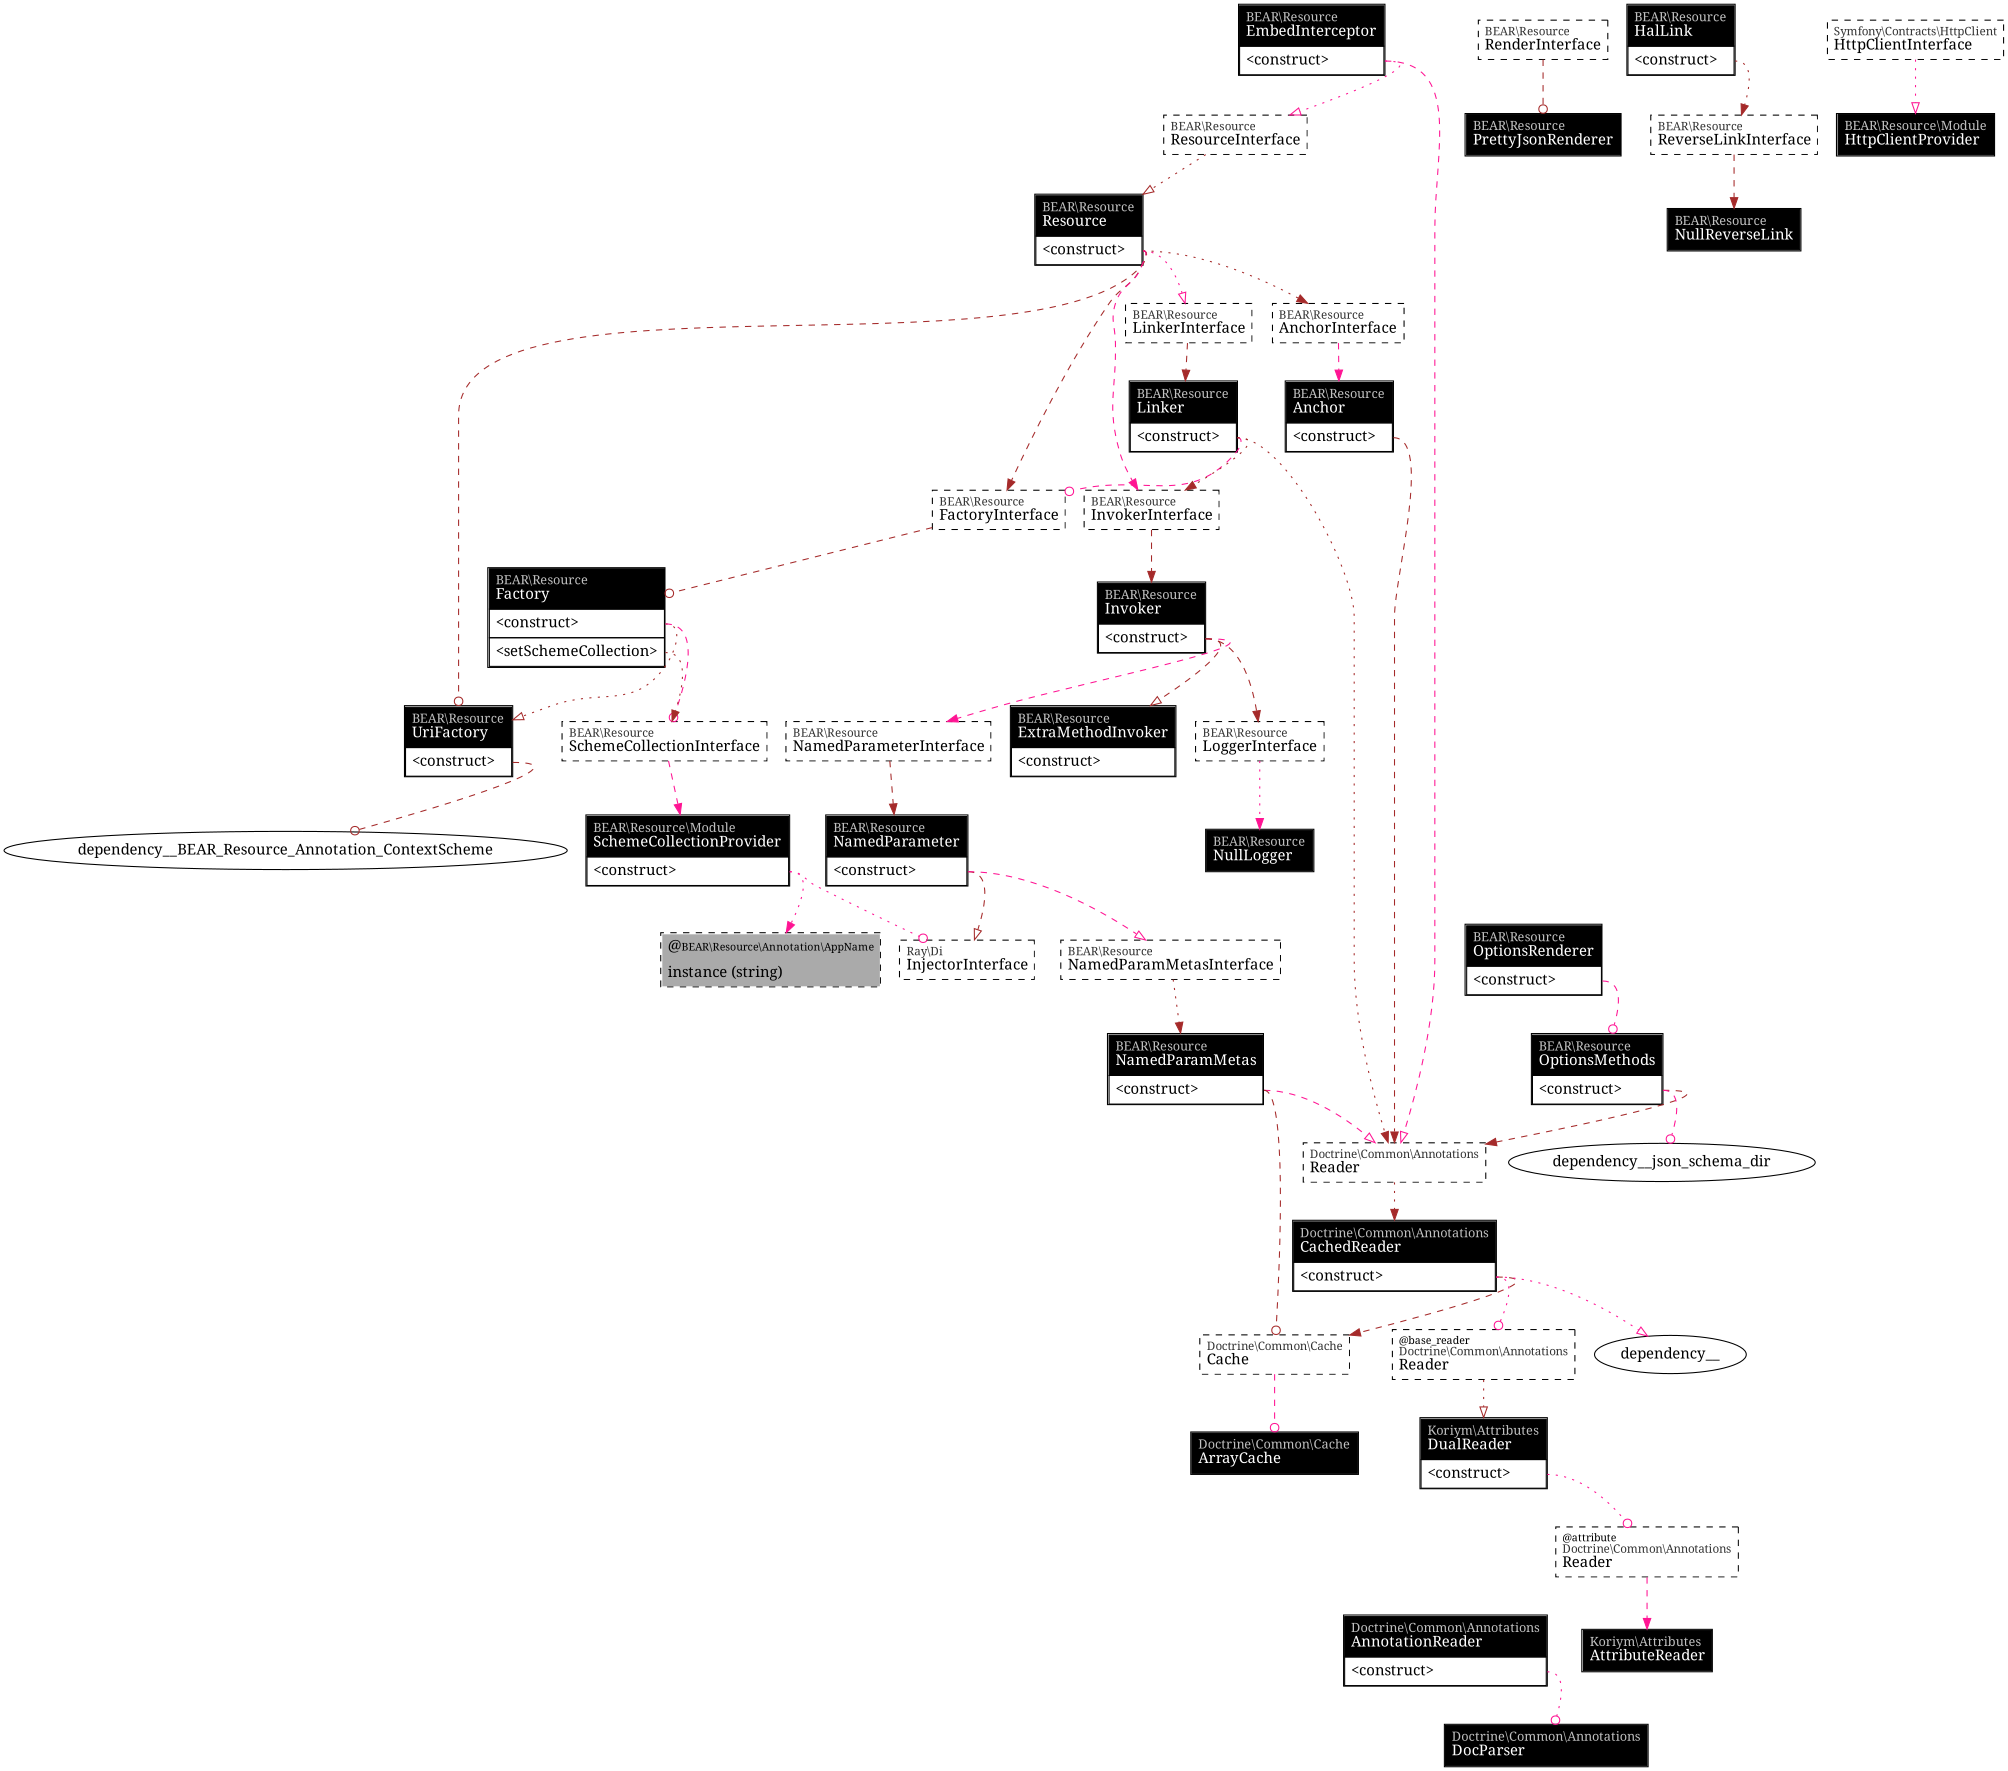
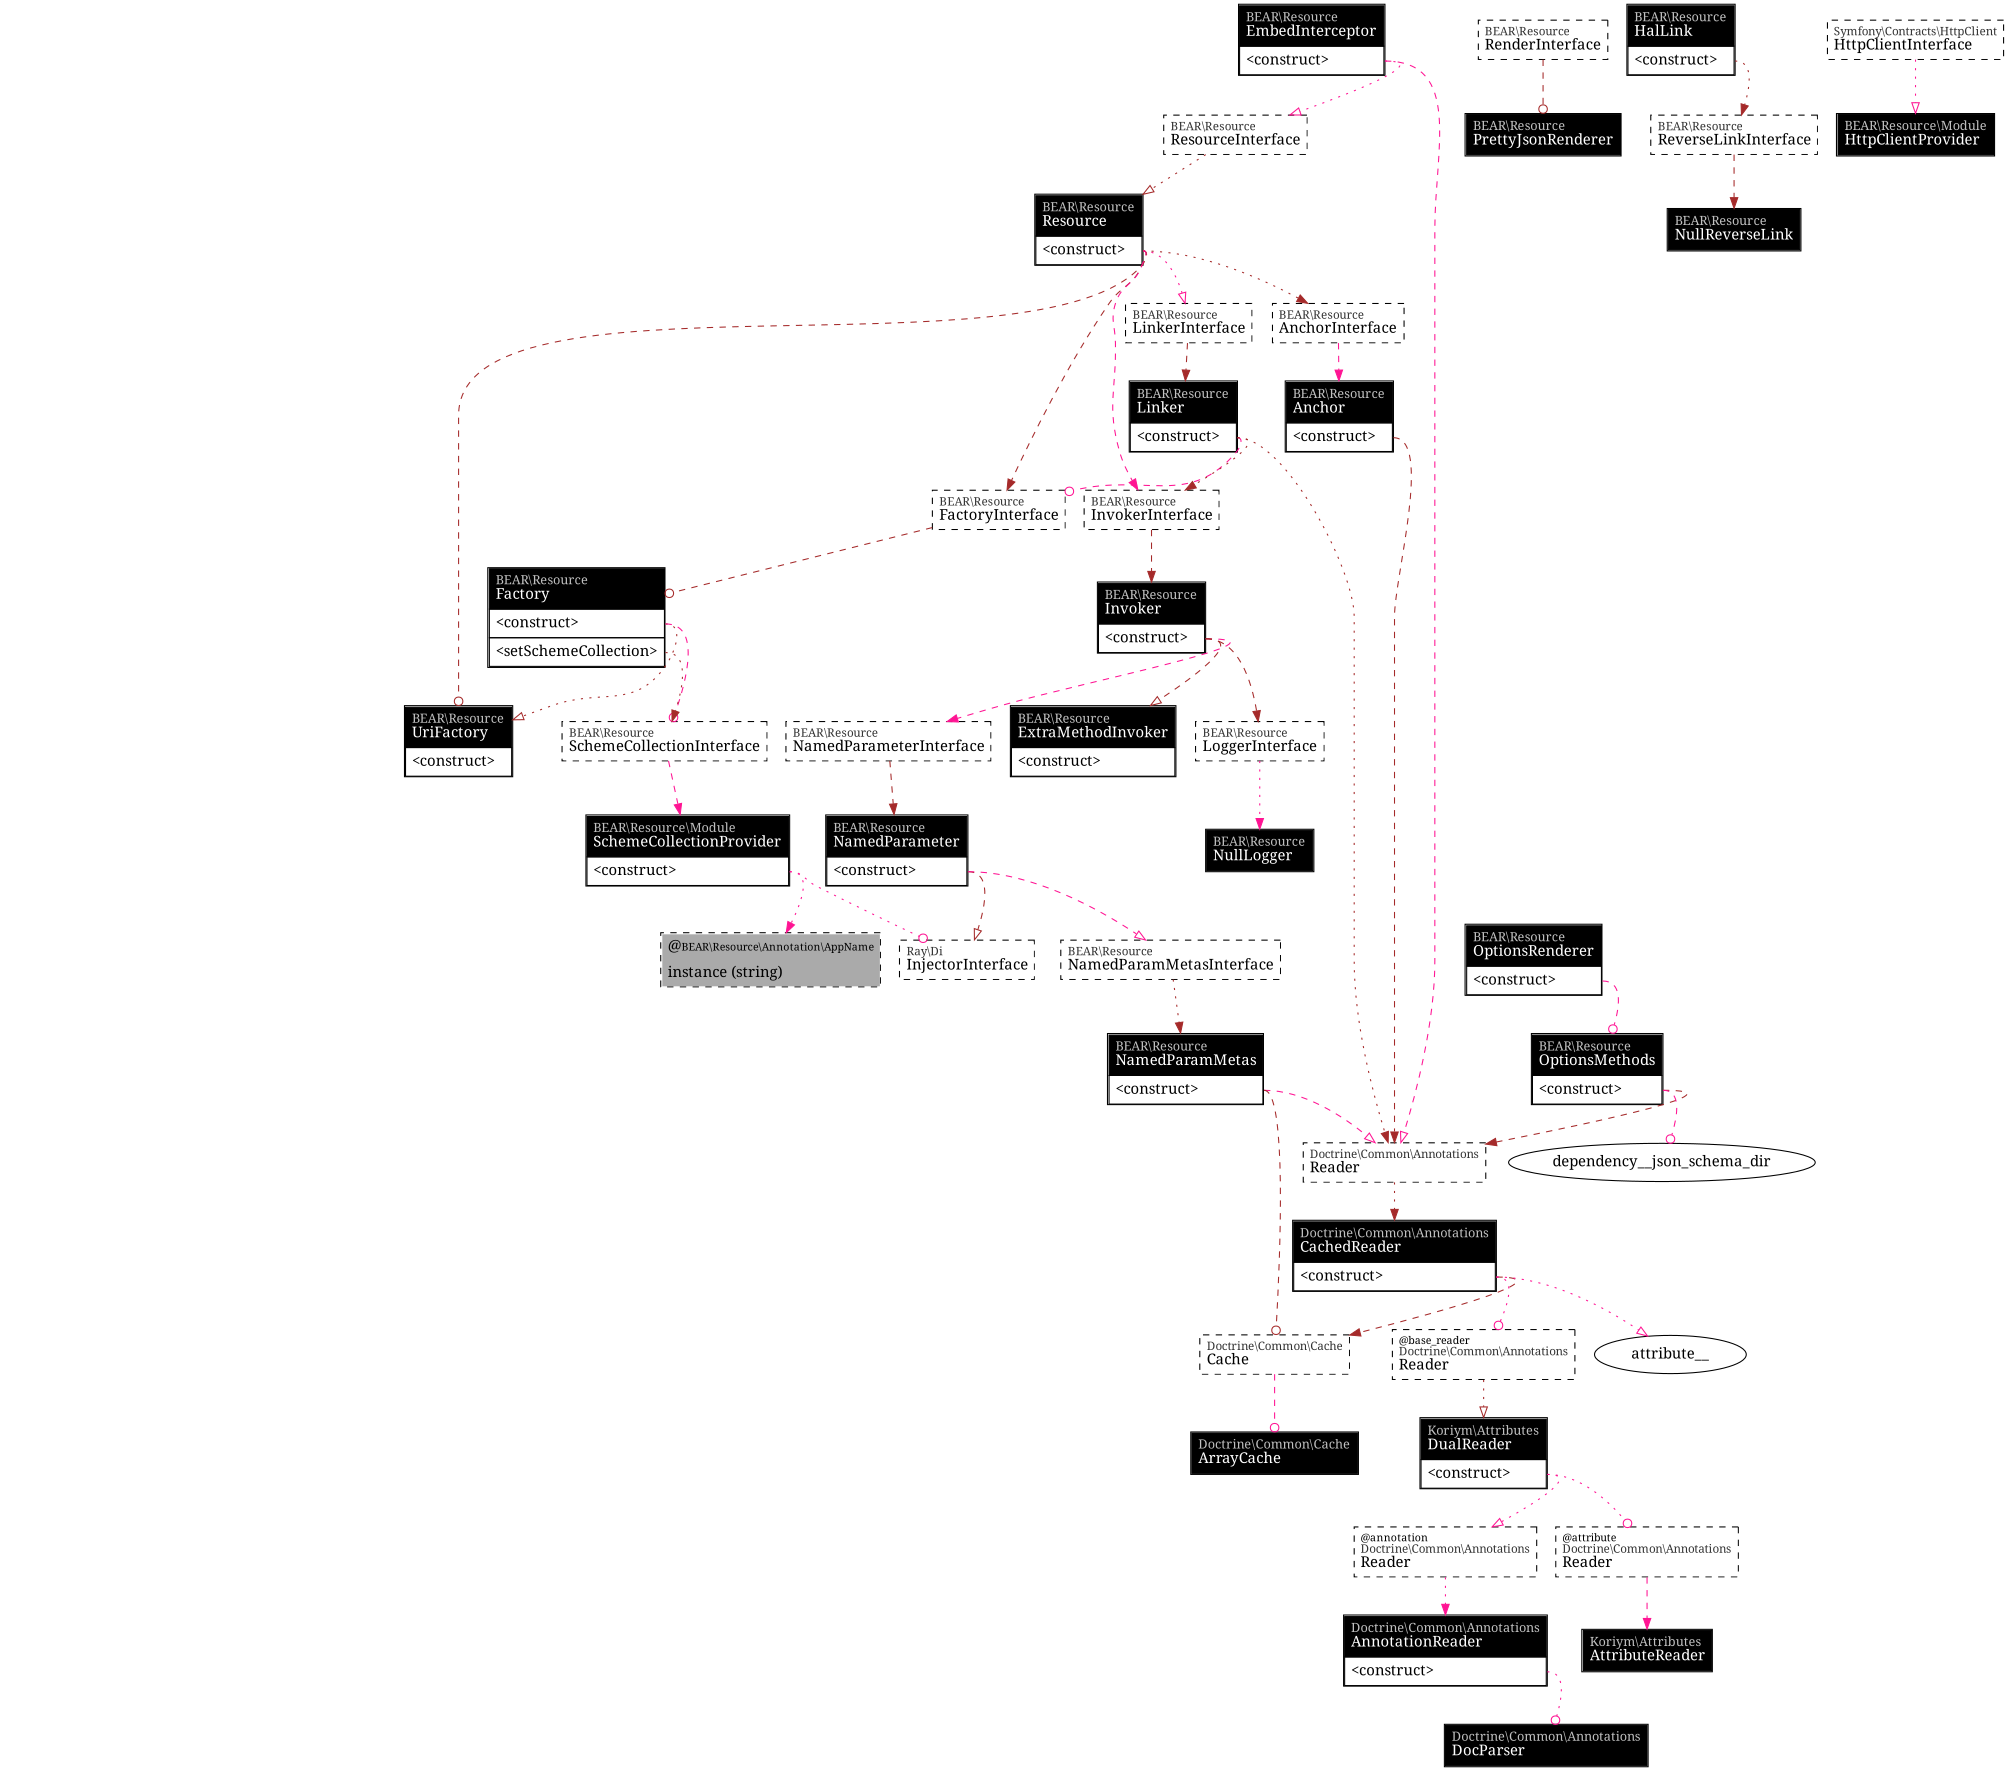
node "dependency__BEAR_Resource_Annotation_ContextScheme": removed
node "dependency__": label "dependency__" -> "attribute__"
node "@annotation": added
